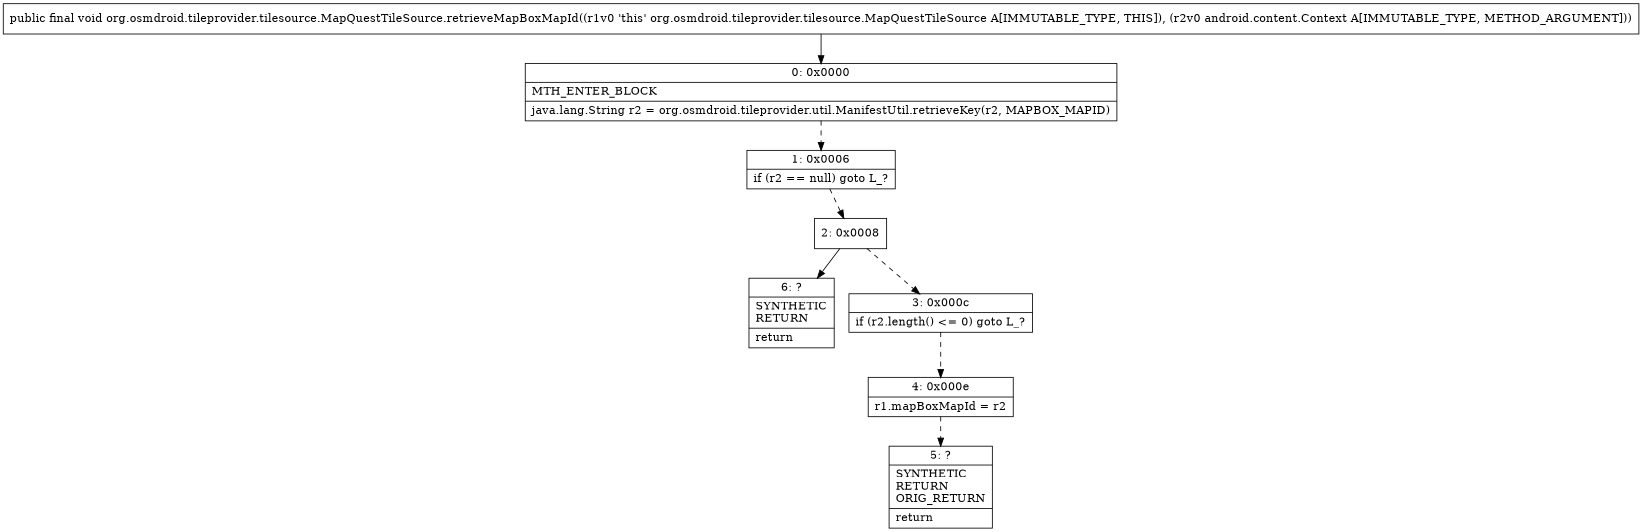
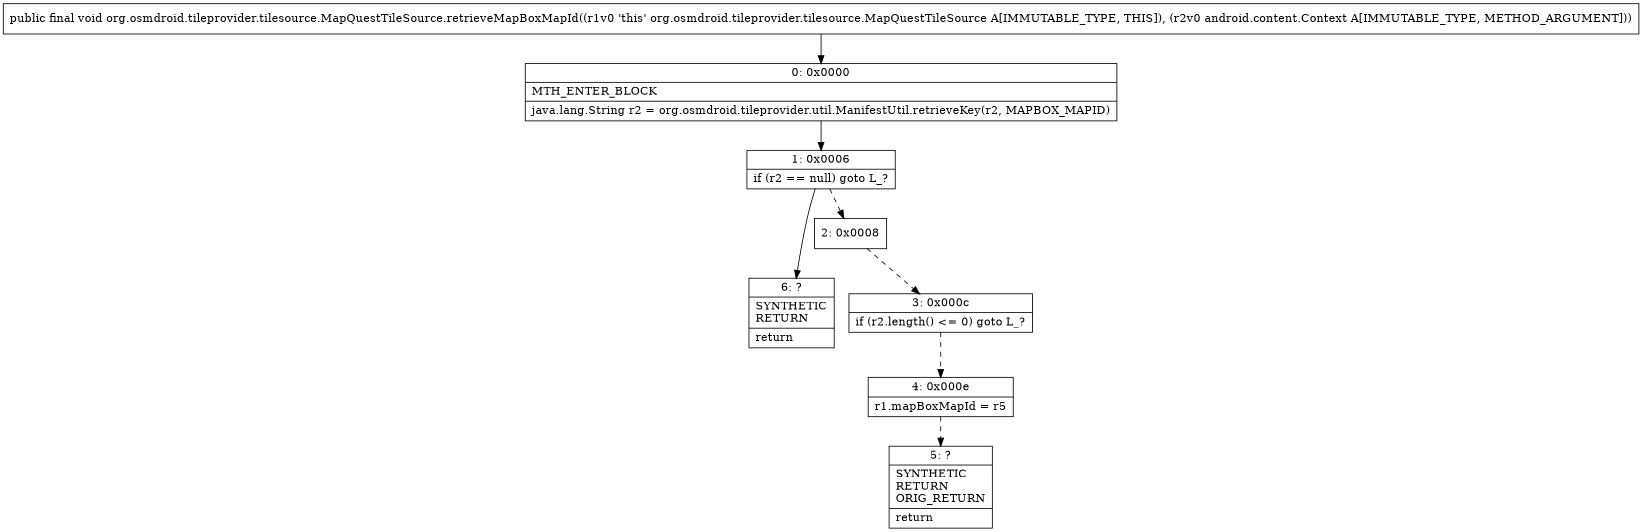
edge "0: 0x0000" -> "1: 0x0006": style dashed -> solid
edge "2: 0x0008" -> "6: ?": now "1: 0x0006" -> "6: ?"
node "4: 0x000e": text "r1.mapBoxMapId = r2" -> "r1.mapBoxMapId = r5"
